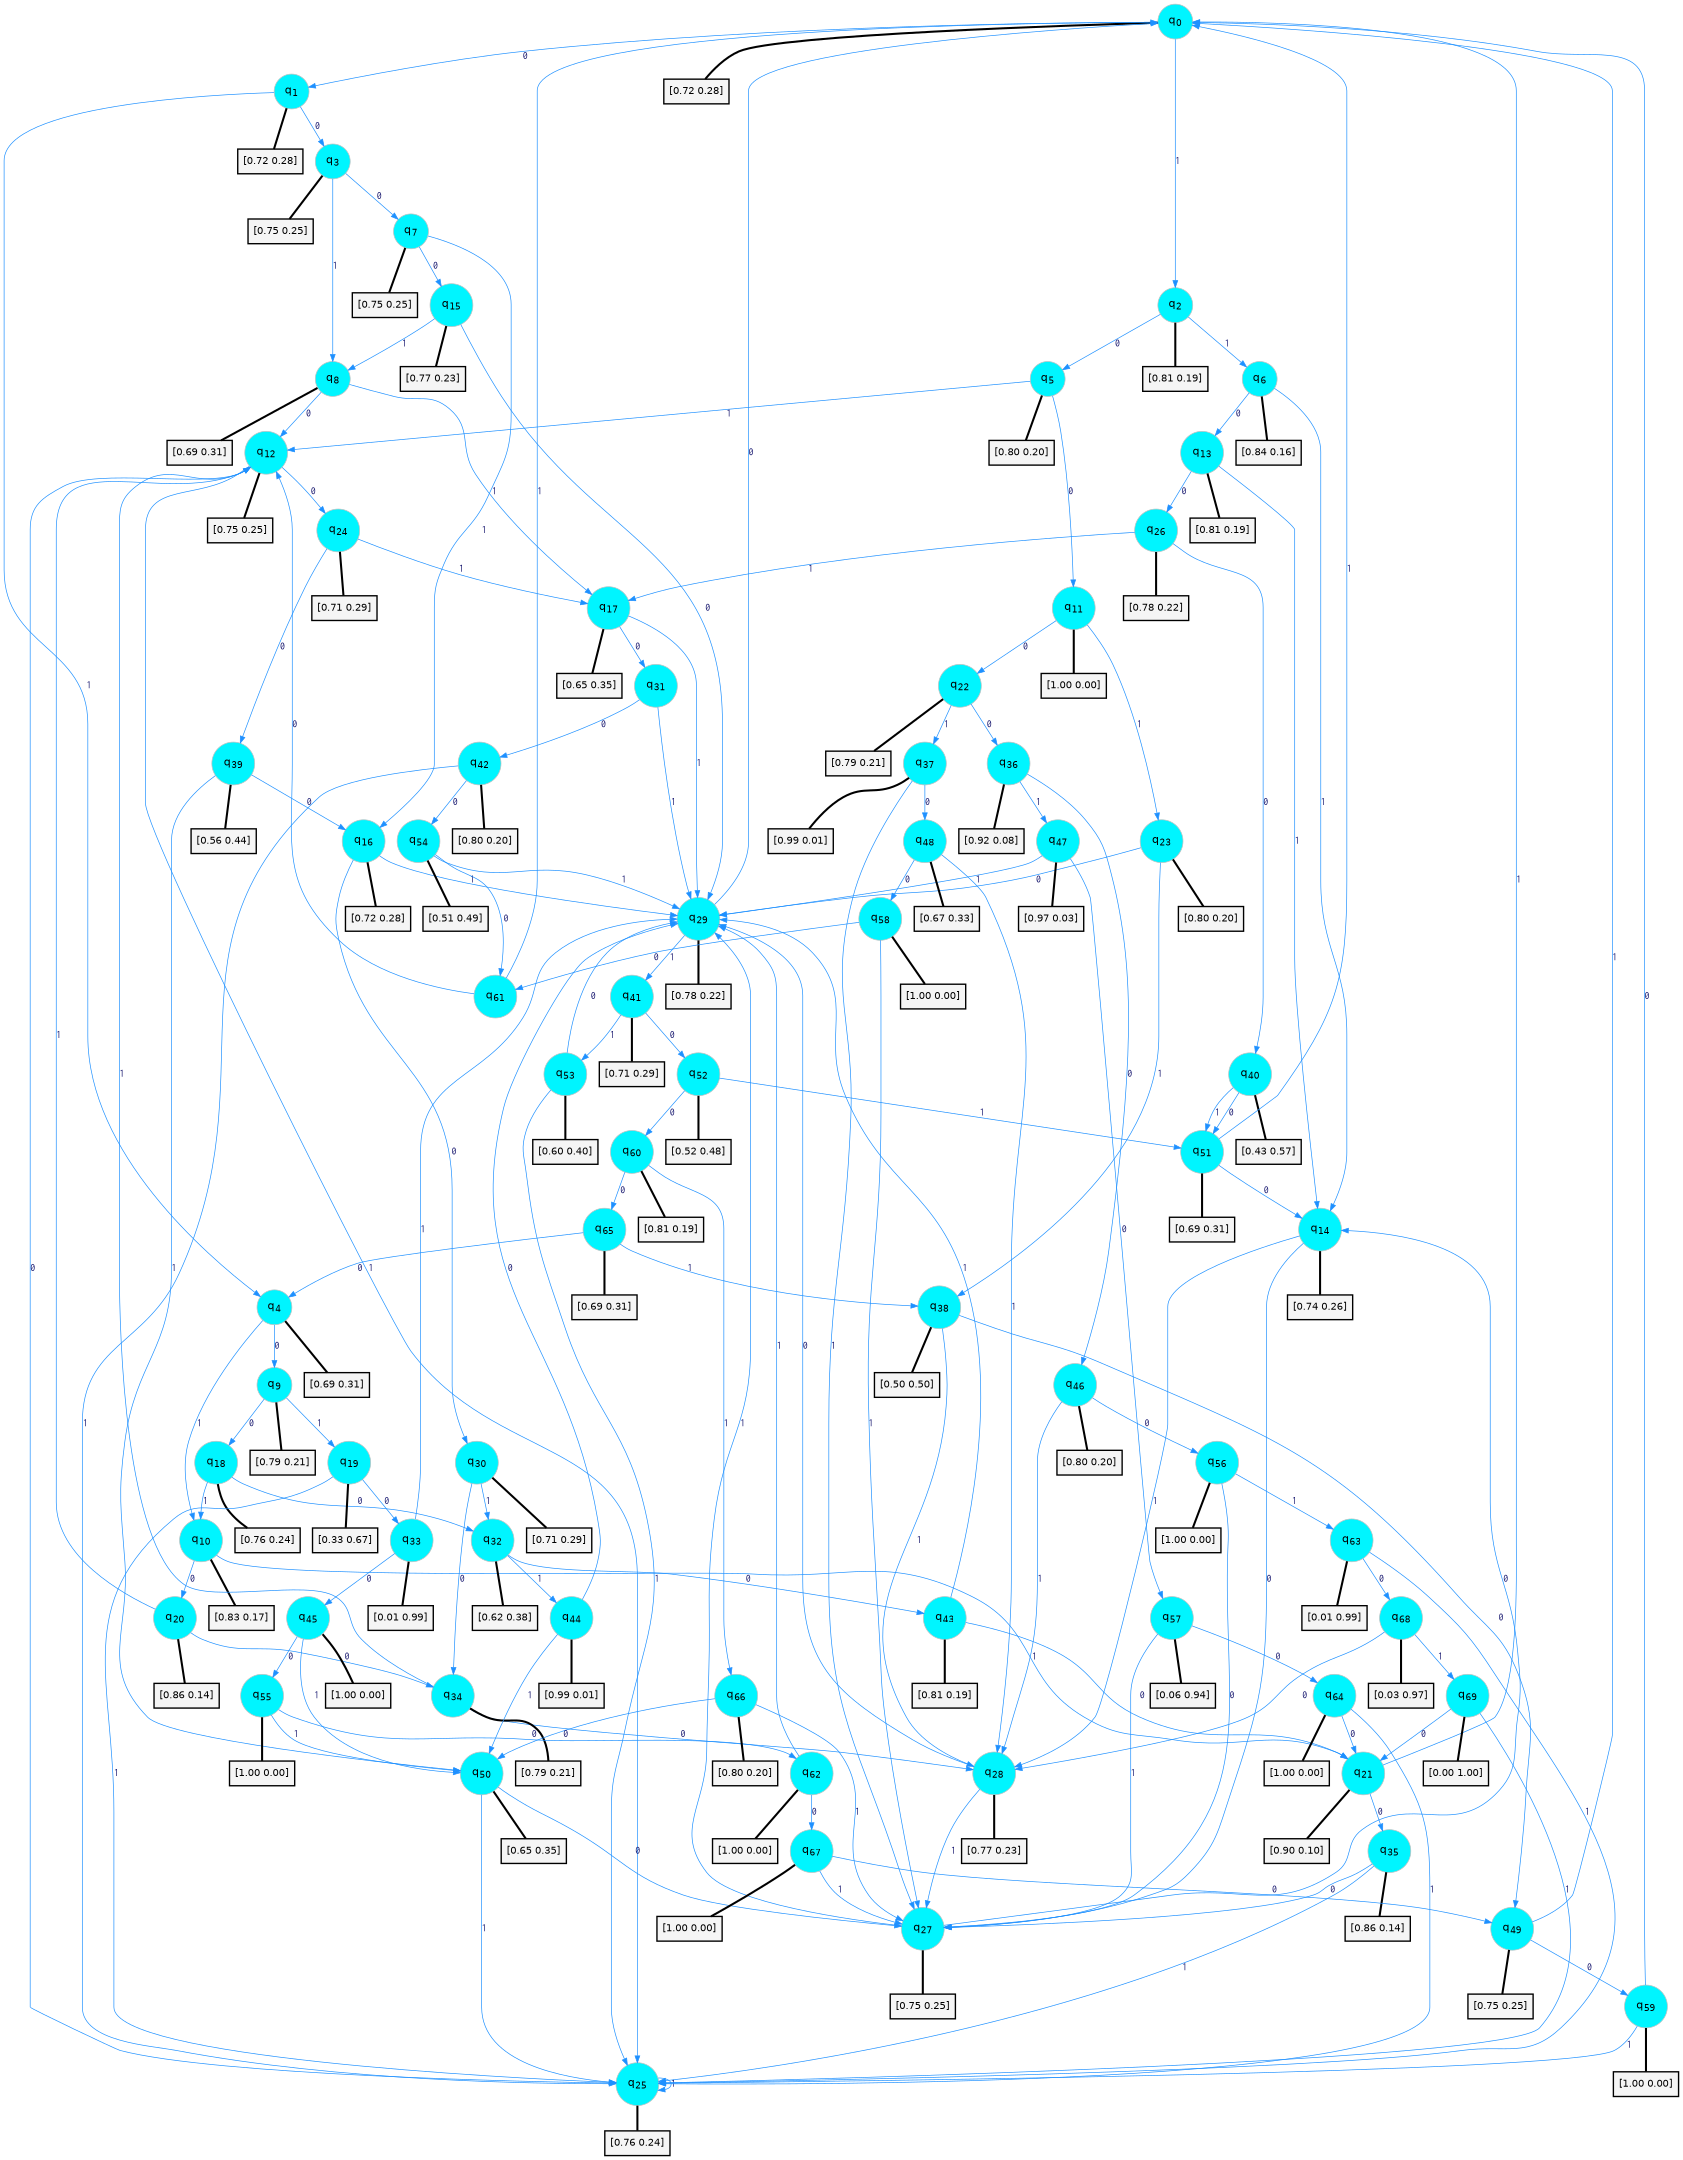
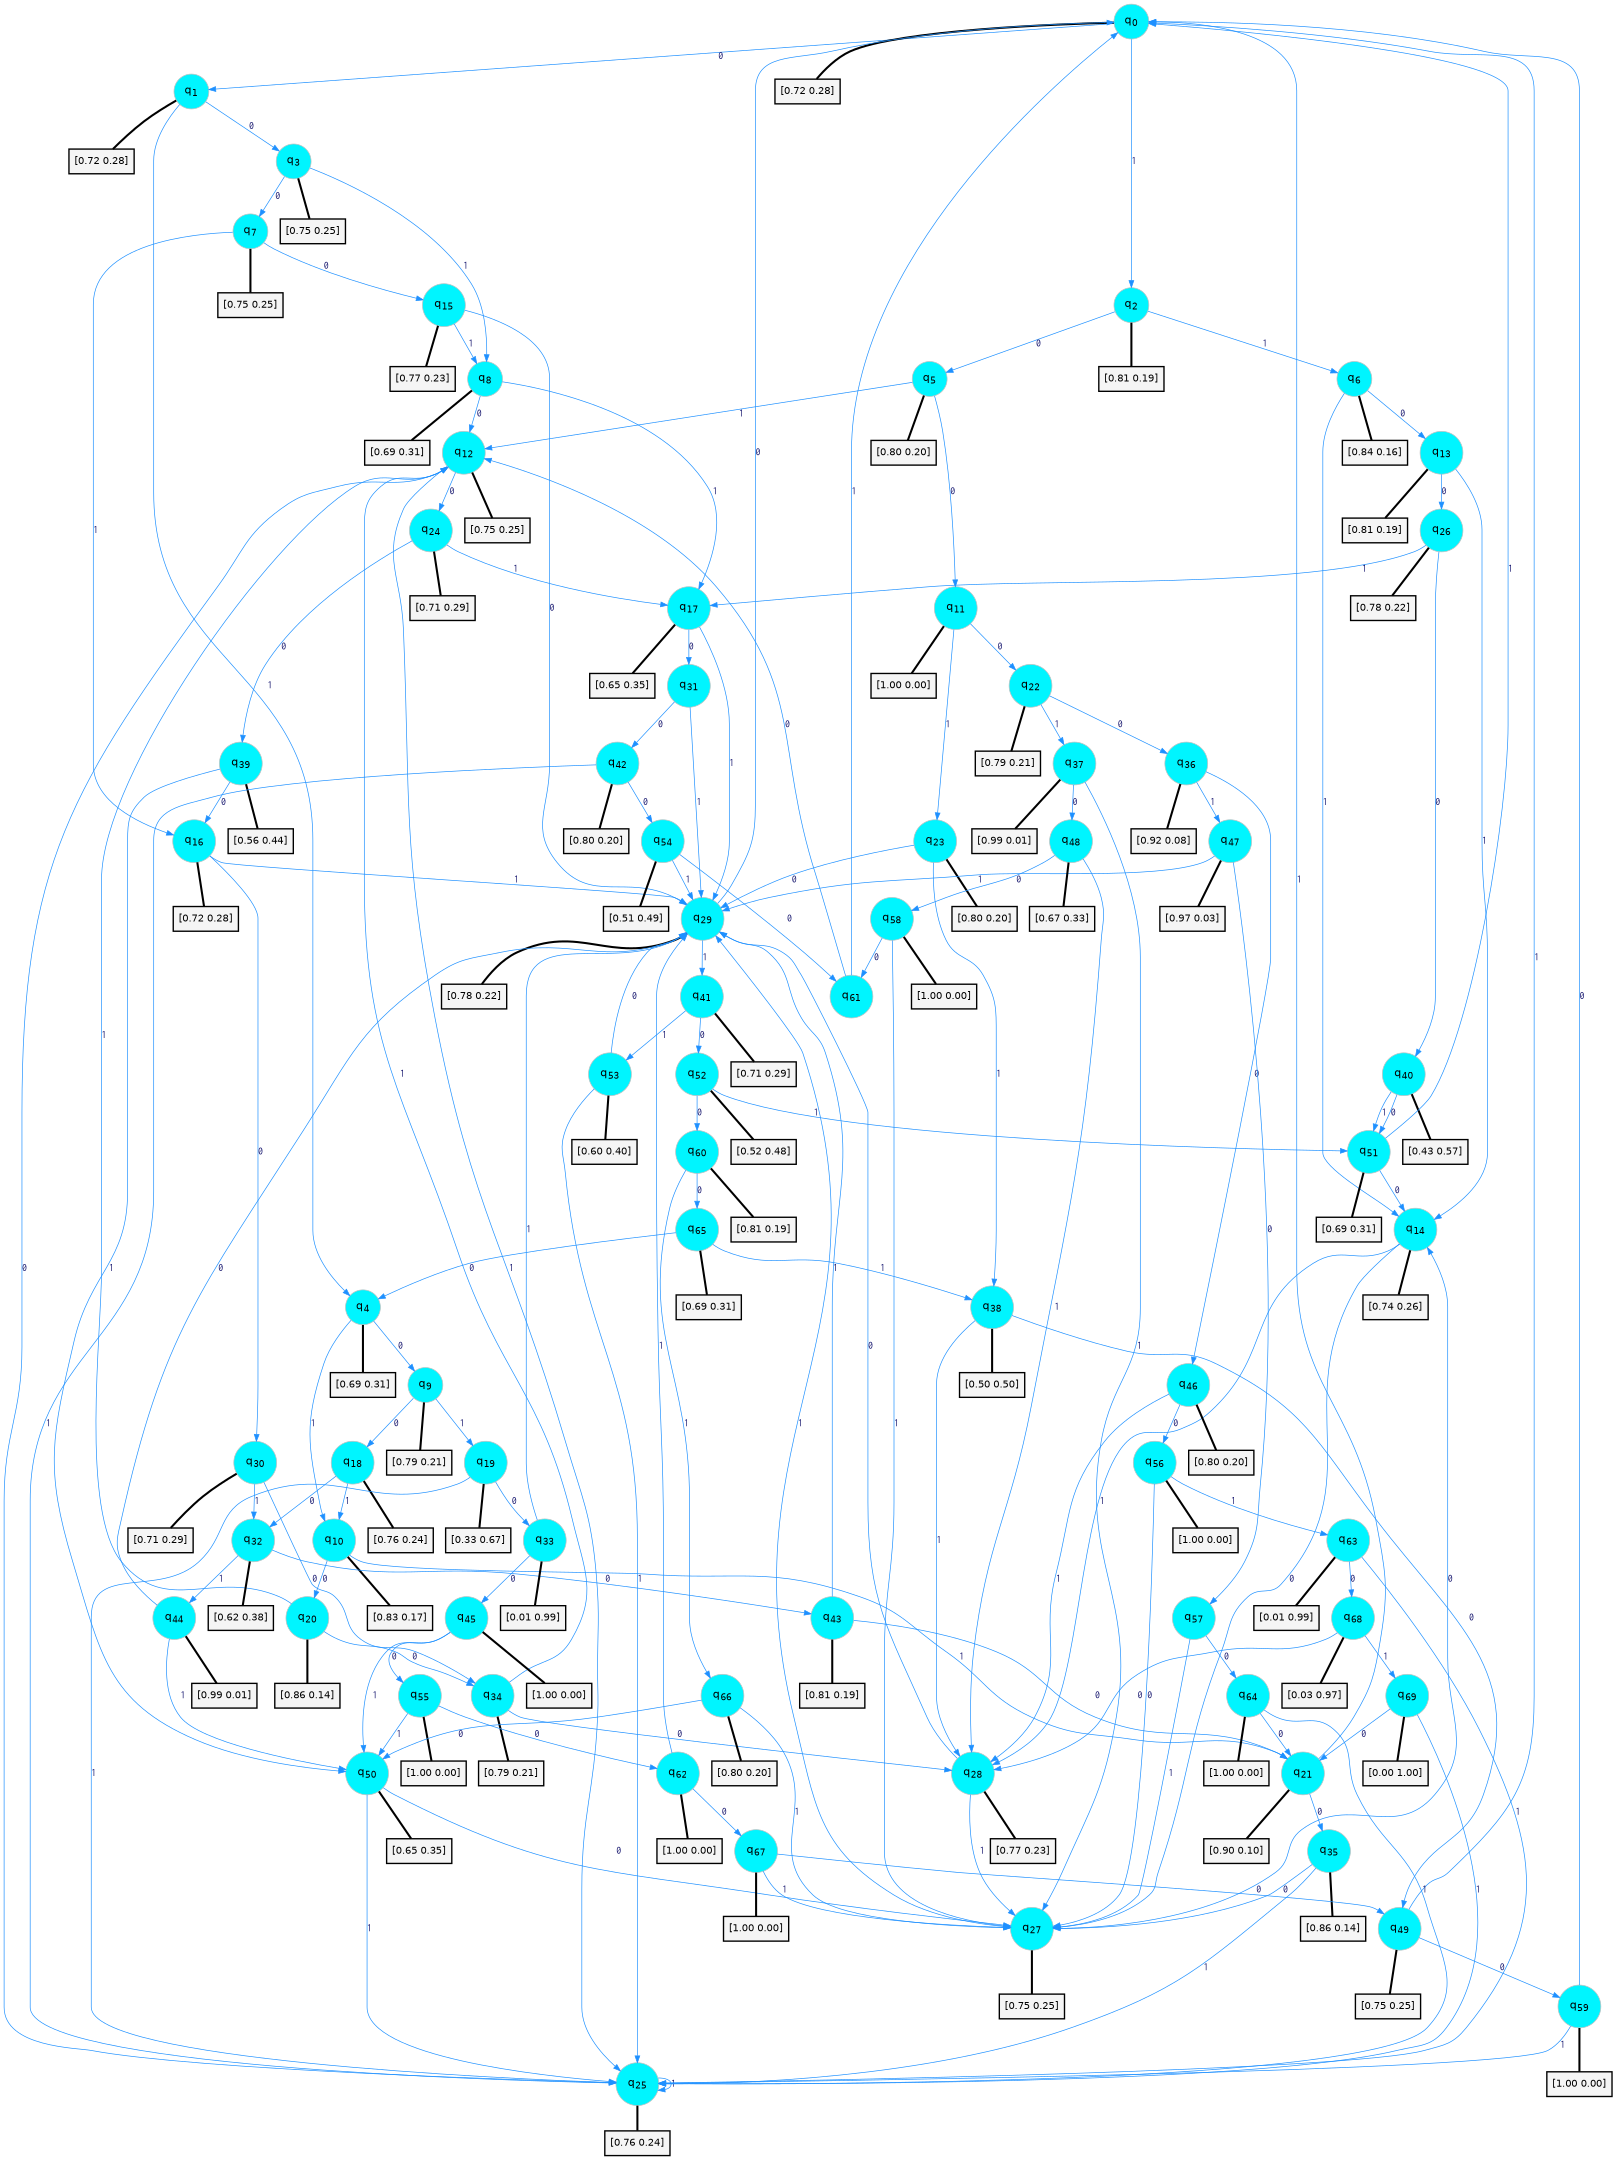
node "[0.06 0.94]": removed
